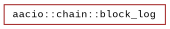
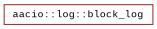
node "aacio::chain::block_log": label "aacio::chain::block_log" -> "aacio::log::block_log"
